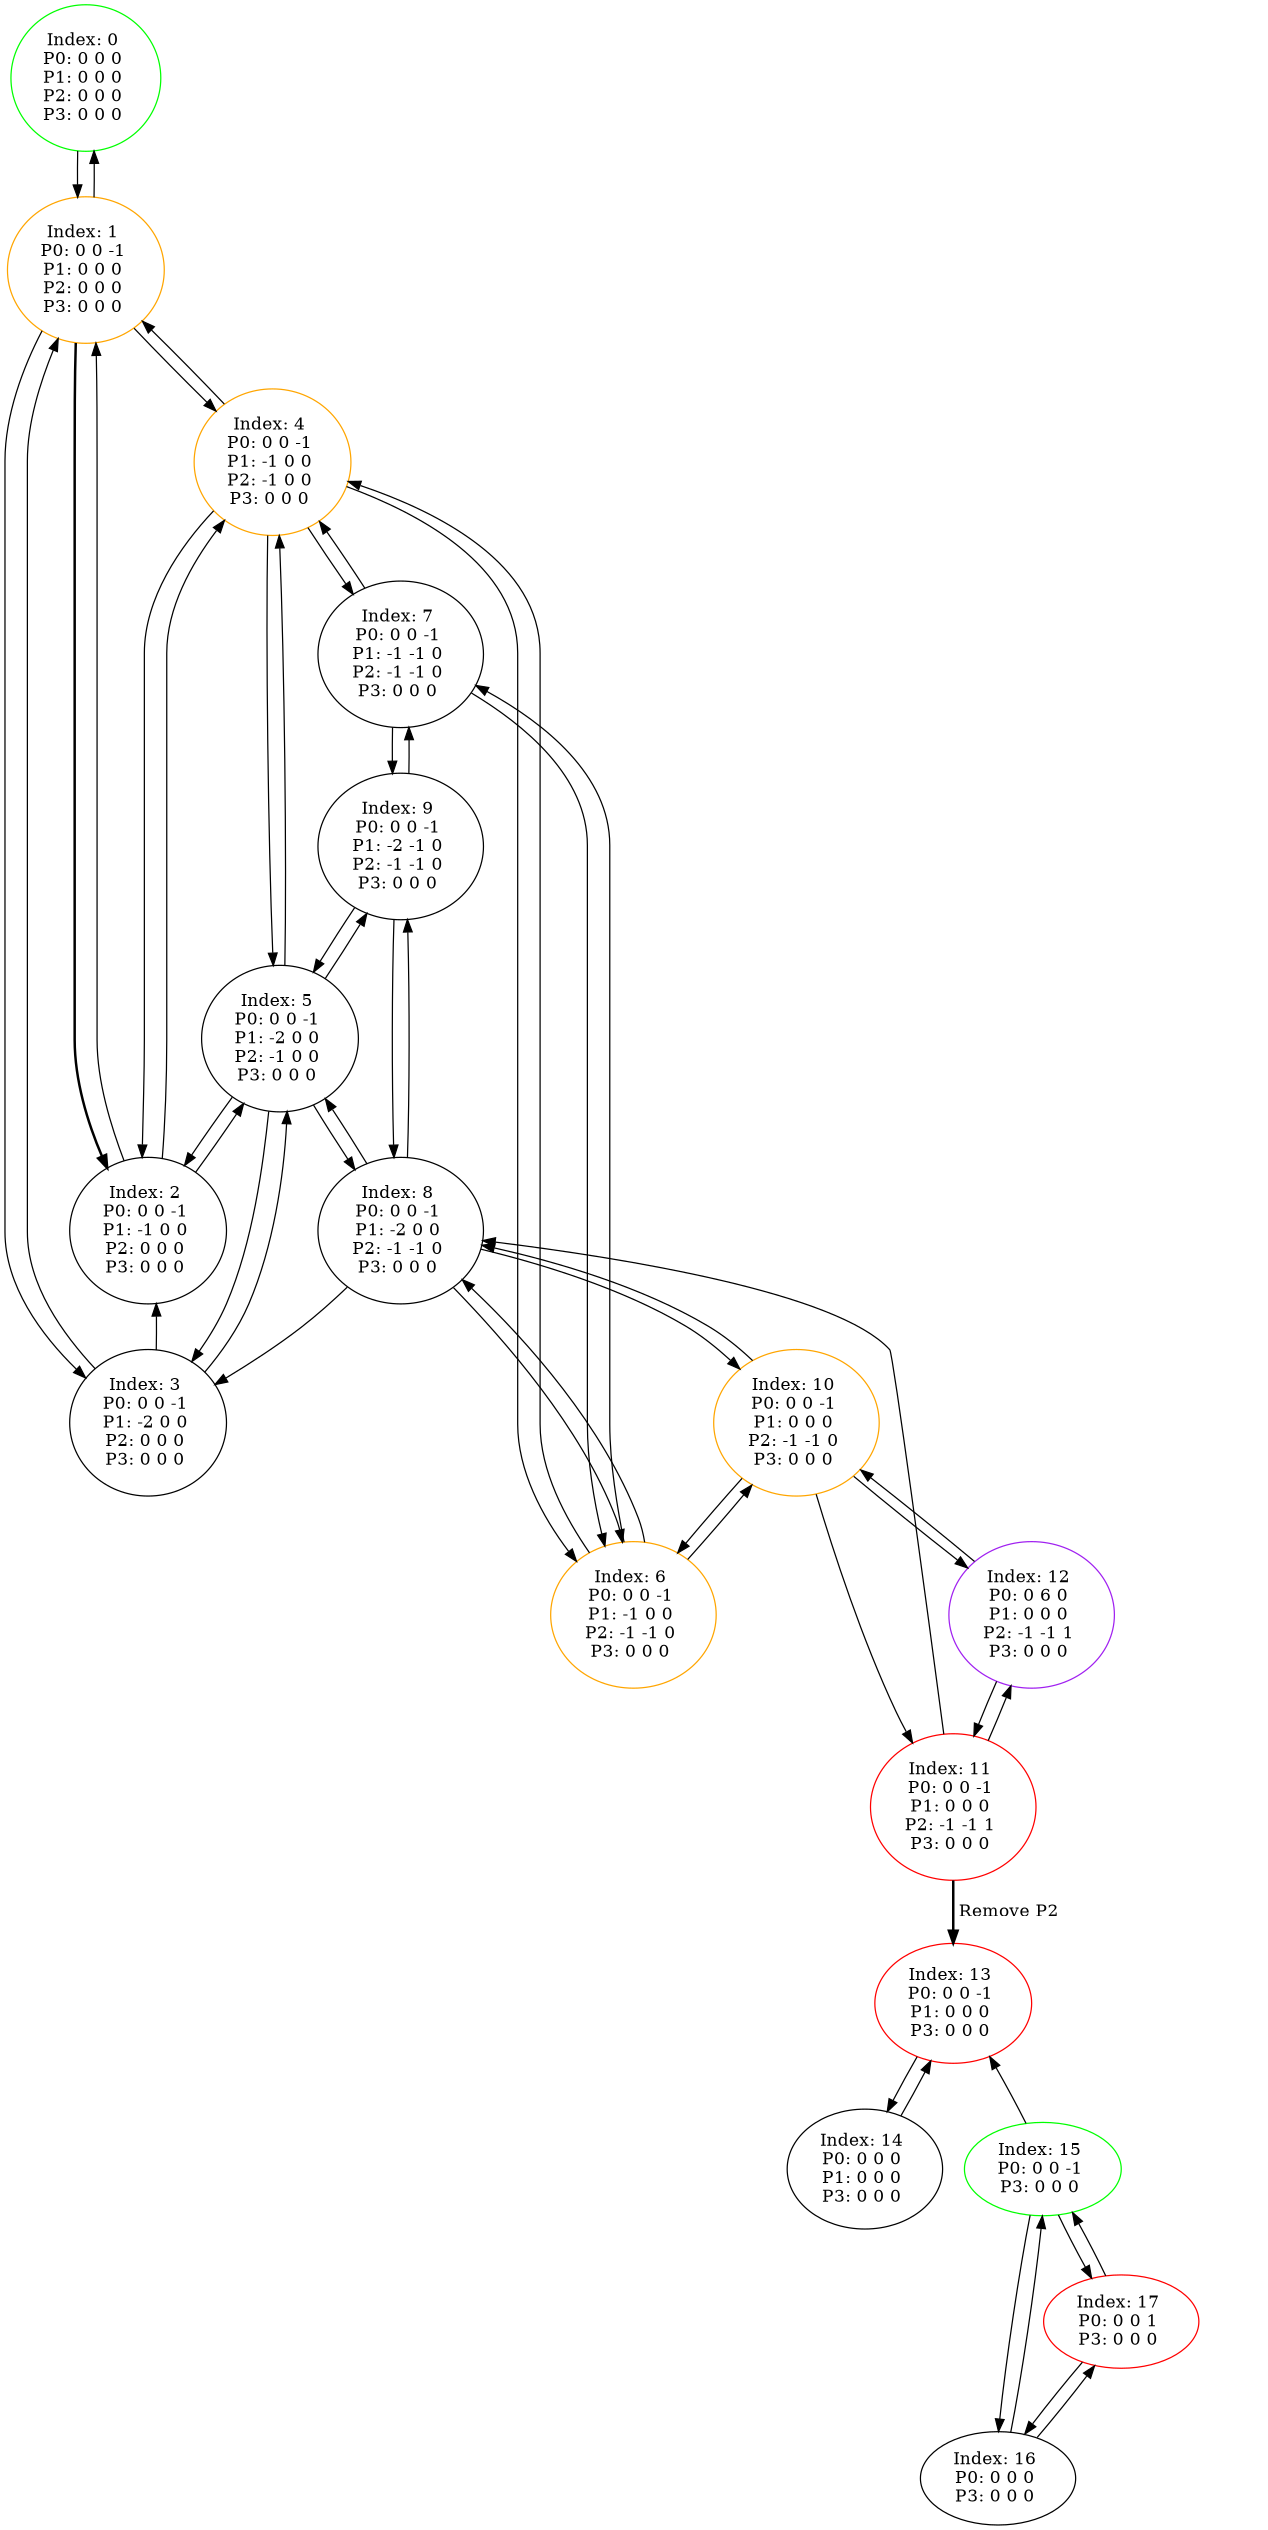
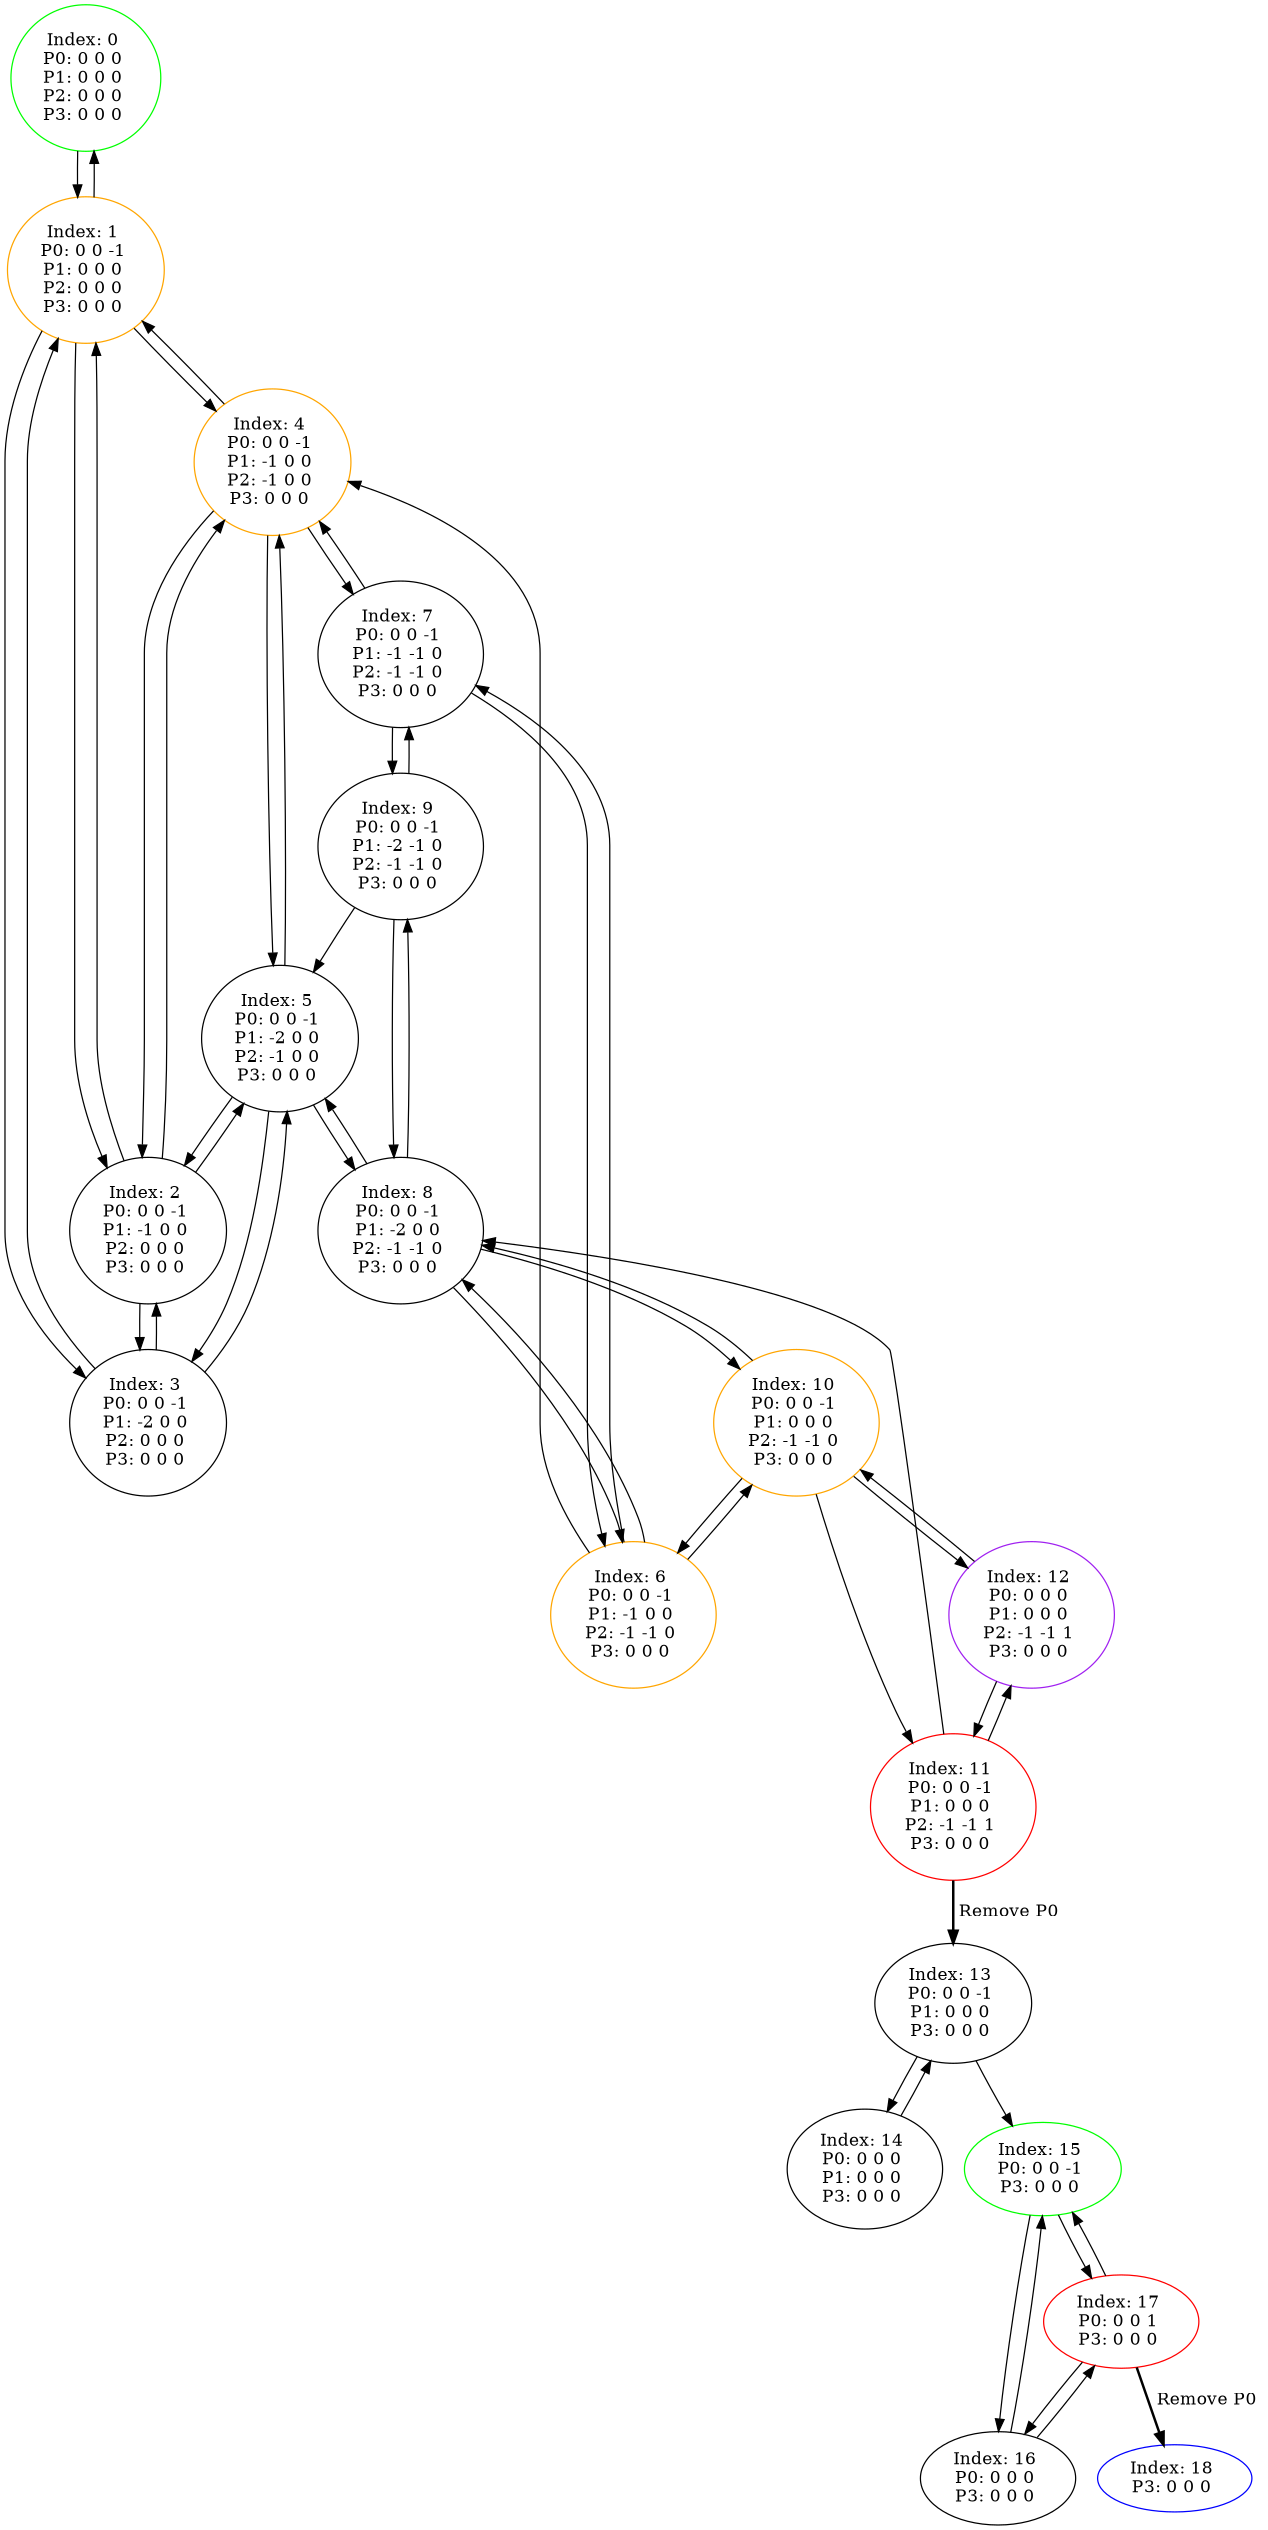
edge "Index: 1 P0: 0 0 -1 P1: 0 0 0 P2: 0 0 0 P3: 0 0 0" -> "Index: 2 P0: 0 0 -1 P1: -1 0 0 P2: 0 0 0 P3: 0 0 0": style bold -> solid
edge "Index: 5 P0: 0 0 -1 P1: -2 0 0 P2: -1 0 0 P3: 0 0 0" -> "Index: 9 P0: 0 0 -1 P1: -2 -1 0 P2: -1 -1 0 P3: 0 0 0": removed
edge "Index: 4 P0: 0 0 -1 P1: -1 0 0 P2: -1 0 0 P3: 0 0 0" -> "Index: 6 P0: 0 0 -1 P1: -1 0 0 P2: -1 -1 0 P3: 0 0 0": removed
edge "Index: 8 P0: 0 0 -1 P1: -2 0 0 P2: -1 -1 0 P3: 0 0 0" -> "Index: 3 P0: 0 0 -1 P1: -2 0 0 P2: 0 0 0 P3: 0 0 0": now "Index: 2 P0: 0 0 -1 P1: -1 0 0 P2: 0 0 0 P3: 0 0 0" -> "Index: 3 P0: 0 0 -1 P1: -2 0 0 P2: 0 0 0 P3: 0 0 0"
node "Index: 12 P0: 0 6 0 P1: 0 0 0 P2: -1 -1 1 P3: 0 0 0": label "Index: 12 P0: 0 6 0 P1: 0 0 0 P2: -1 -1 1 P3: 0 0 0" -> "Index: 12 P0: 0 0 0 P1: 0 0 0 P2: -1 -1 1 P3: 0 0 0"
edge "Index: 11 P0: 0 0 -1 P1: 0 0 0 P2: -1 -1 1 P3: 0 0 0" -> "Index: 13 P0: 0 0 -1 P1: 0 0 0 P3: 0 0 0": label " Remove P2 " -> " Remove P0 "
node "Index: 13 P0: 0 0 -1 P1: 0 0 0 P3: 0 0 0": color red -> black
edge "Index: 15 P0: 0 0 -1 P3: 0 0 0" -> "Index: 13 P0: 0 0 -1 P1: 0 0 0 P3: 0 0 0": reversed
node "Index: 18 P3: 0 0 0": added
